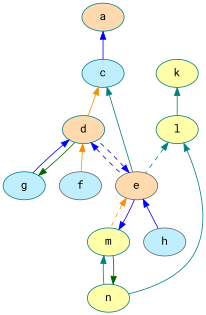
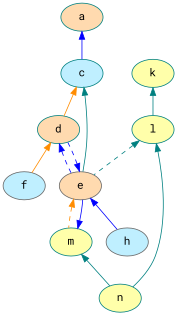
node "g": removed
edge "m" -> "n": removed
